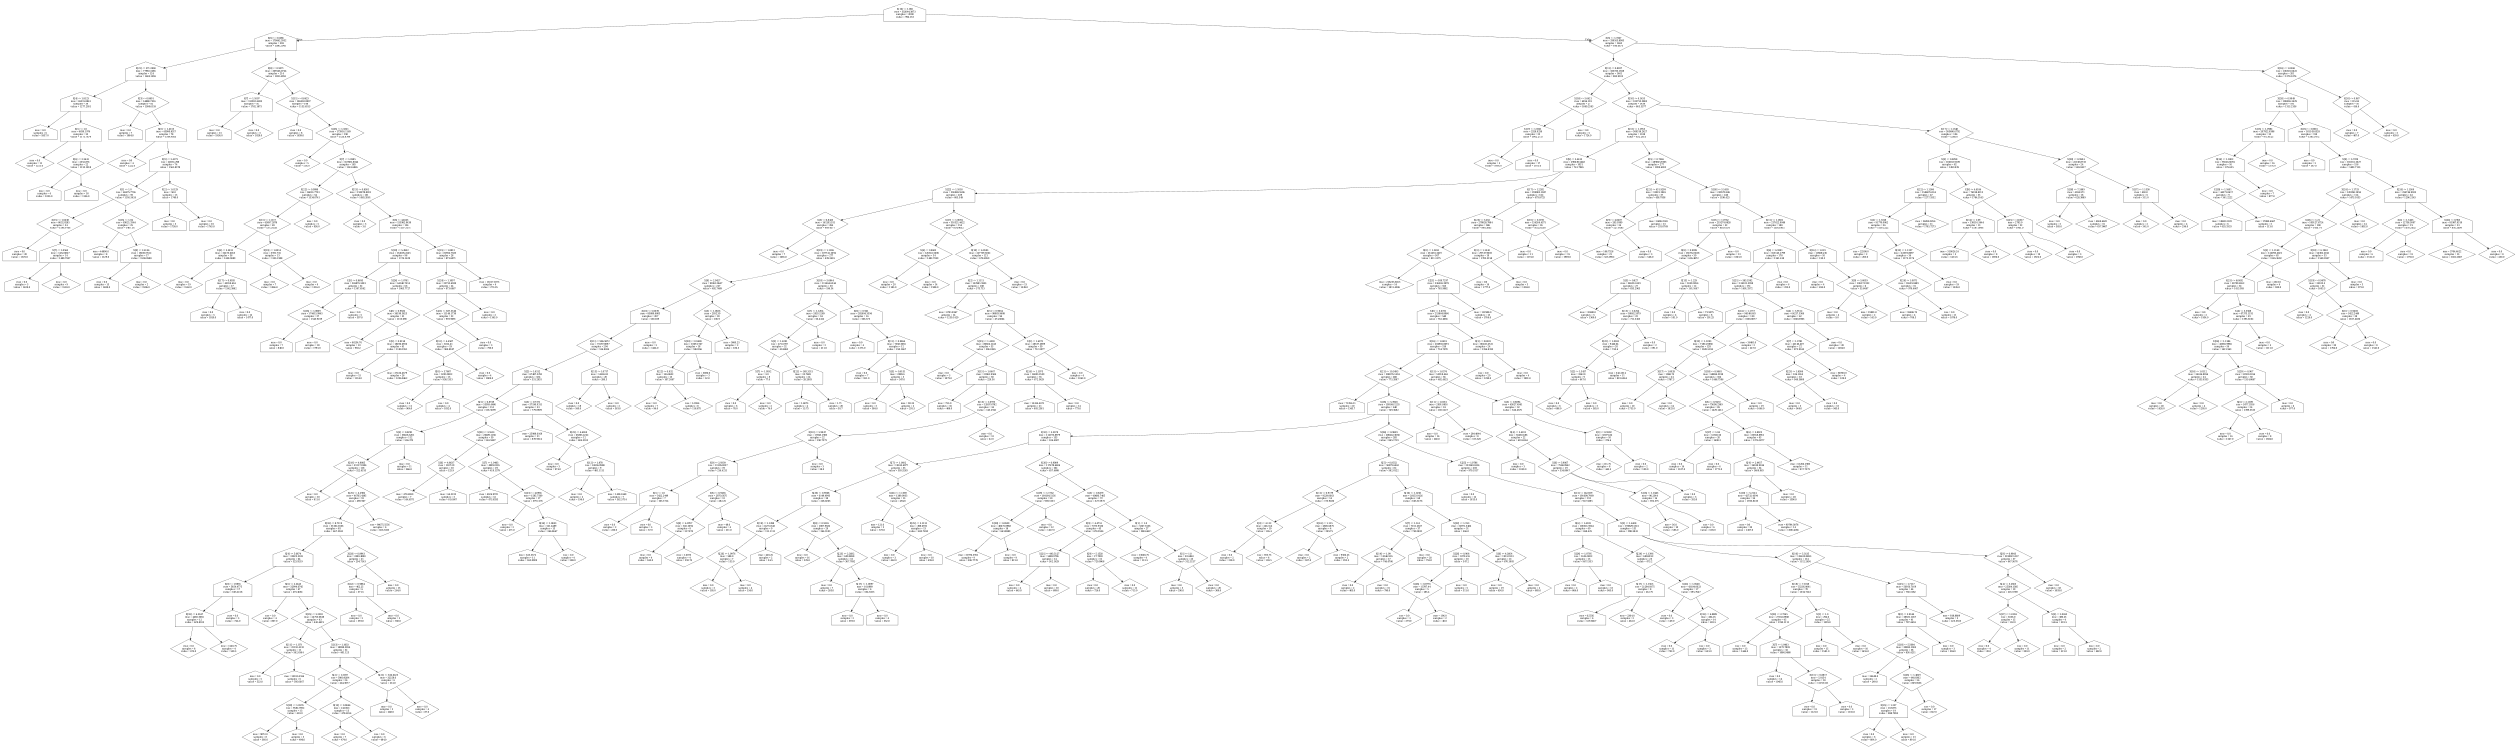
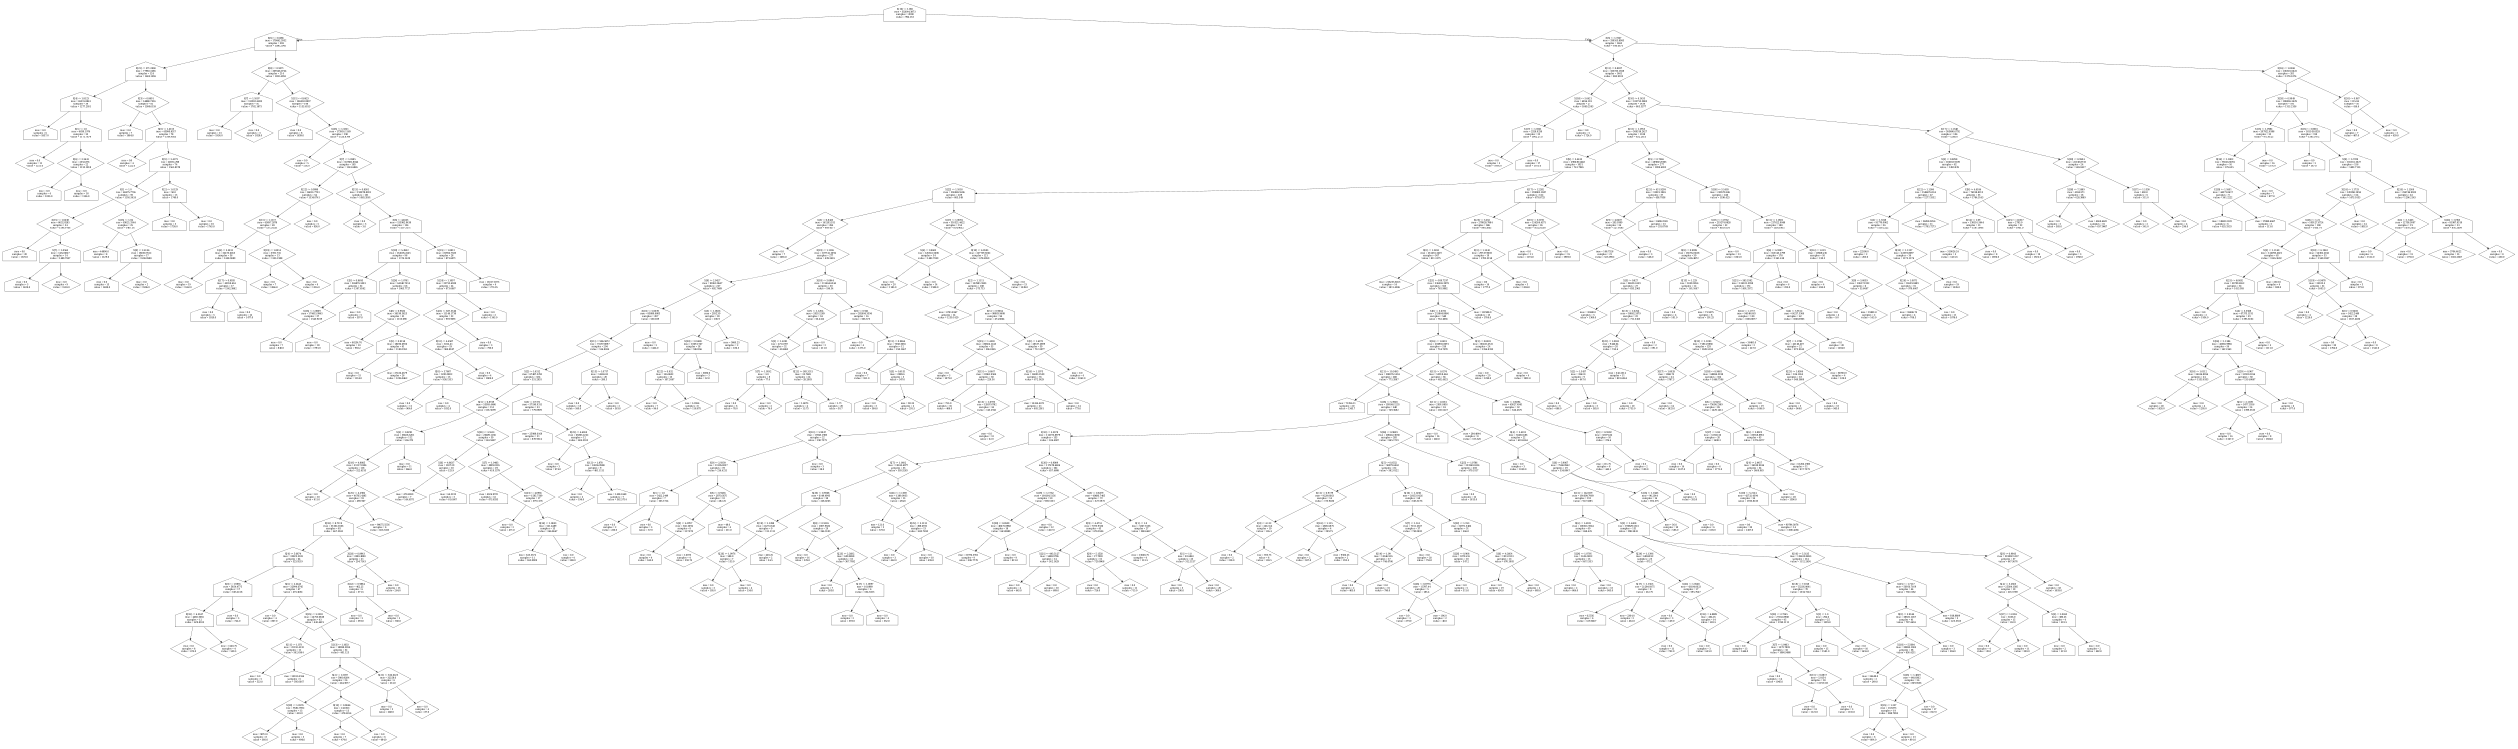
edge "X[18] <= 6.8809 mse = 404.25 samples = 14 value = 691.5" -> "mse = 0.0 samples = 11 value = 702.0": now "mse = 0.0 samples = 3 value = 149.0" -> "mse = 0.0 samples = 11 value = 702.0"
